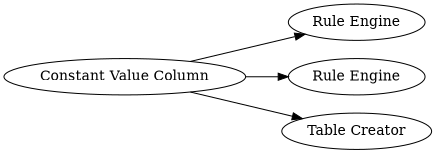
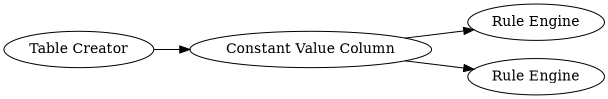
edge "Constant Value Column" -> "Table Creator": reversed
